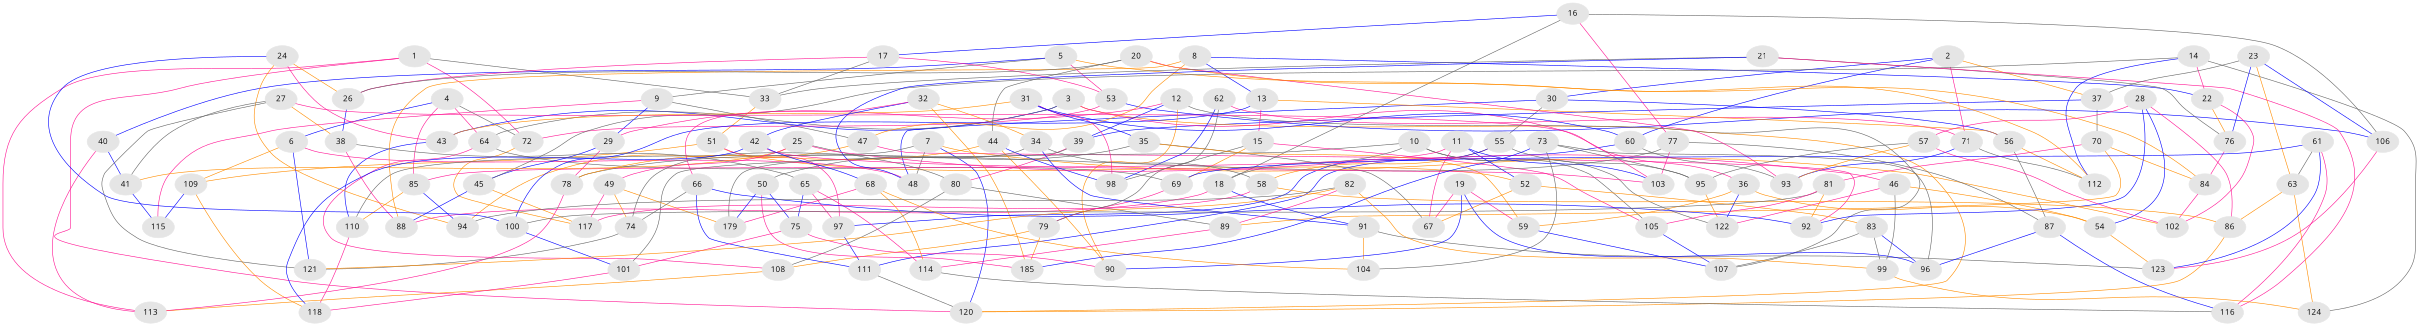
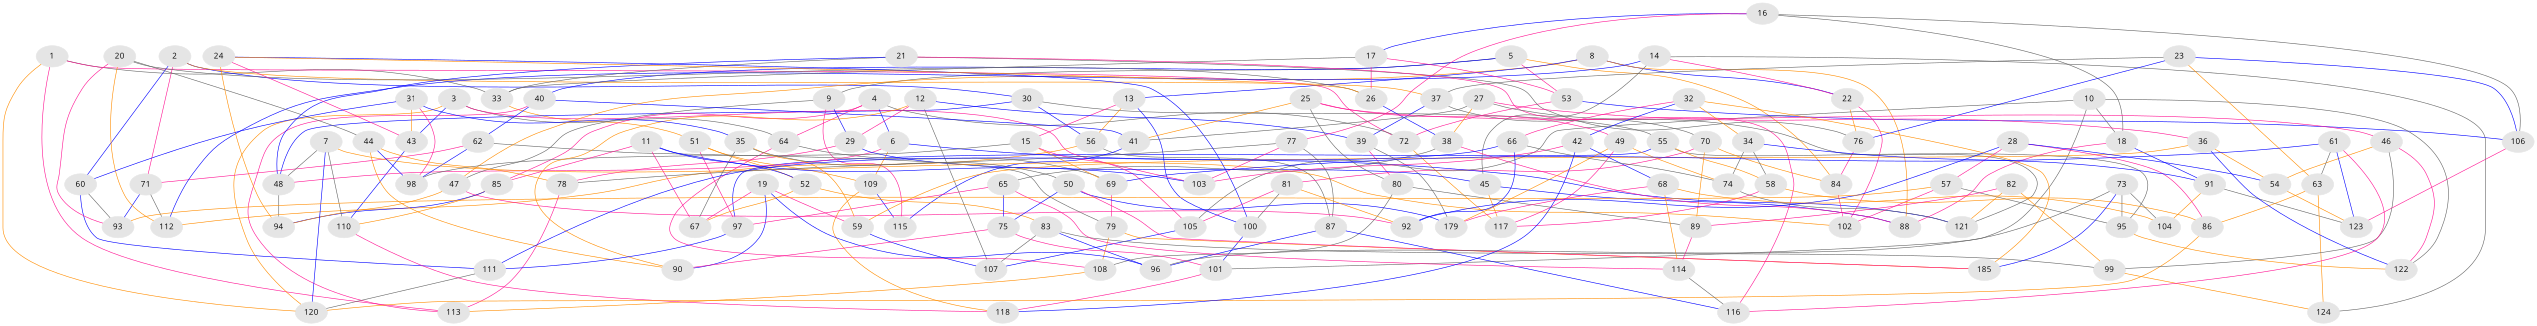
edge "40" -- "62": added
edge "82" -- "94": now "48" -- "94"
edge "1" -- "120": color deeppink -> darkorange
